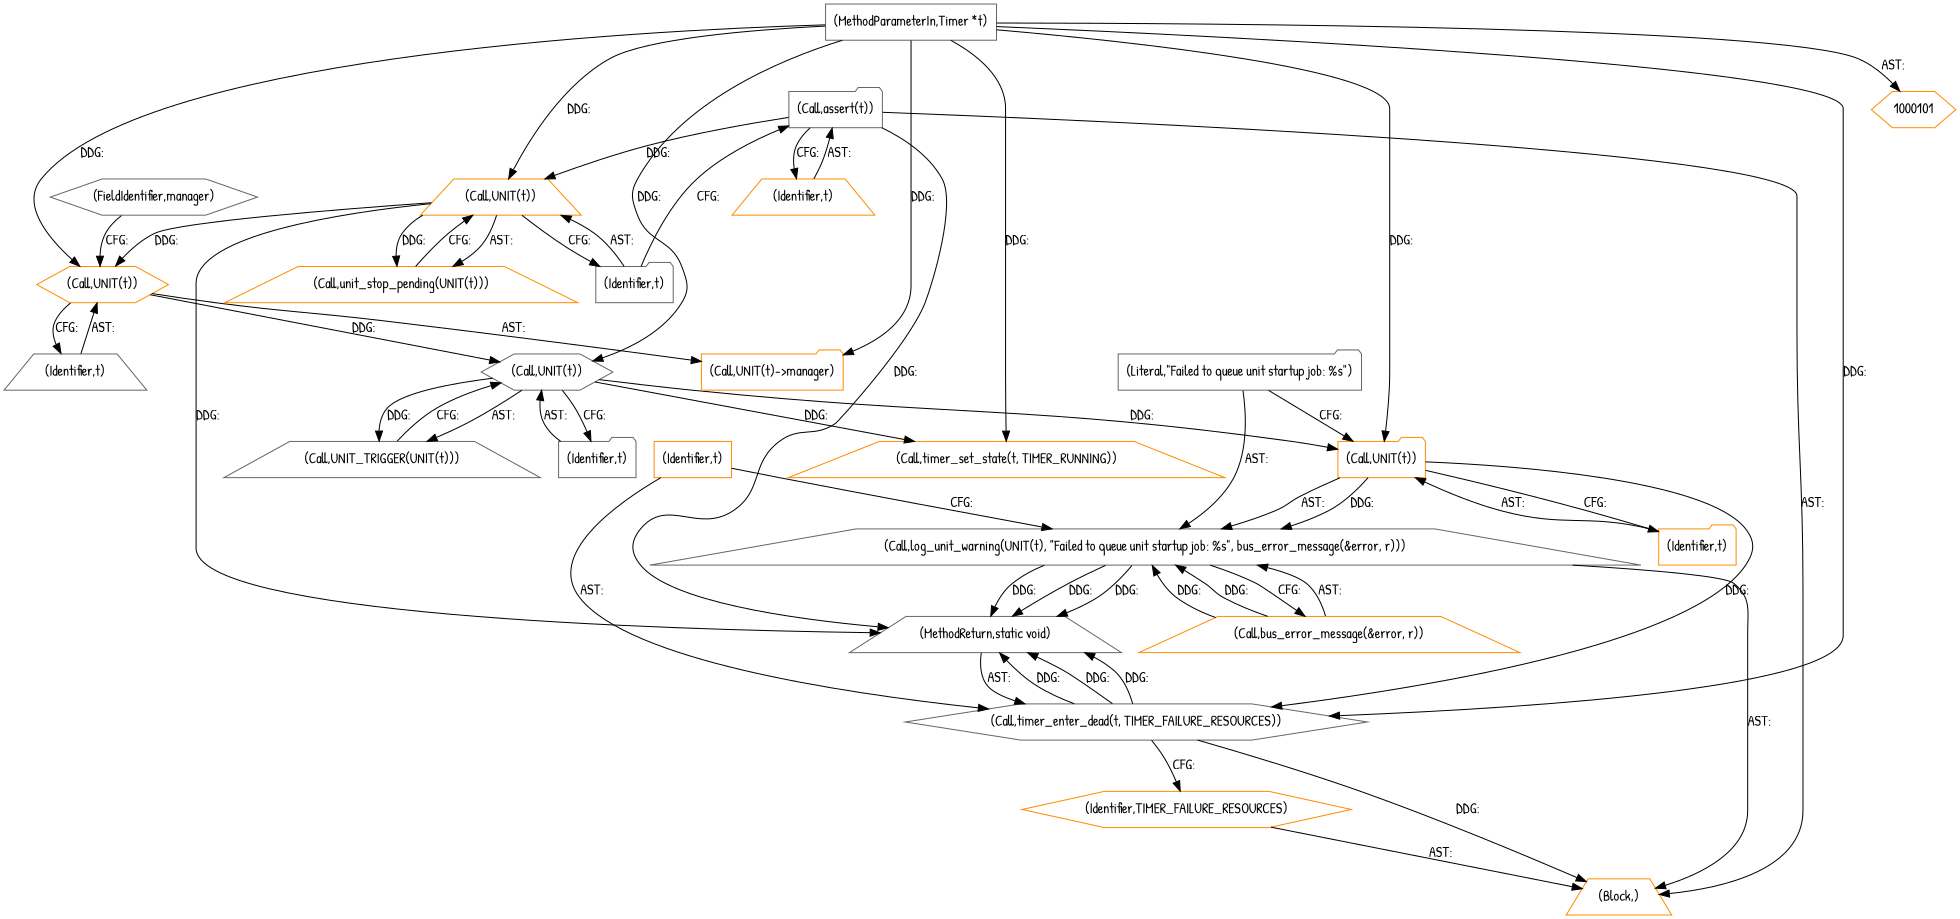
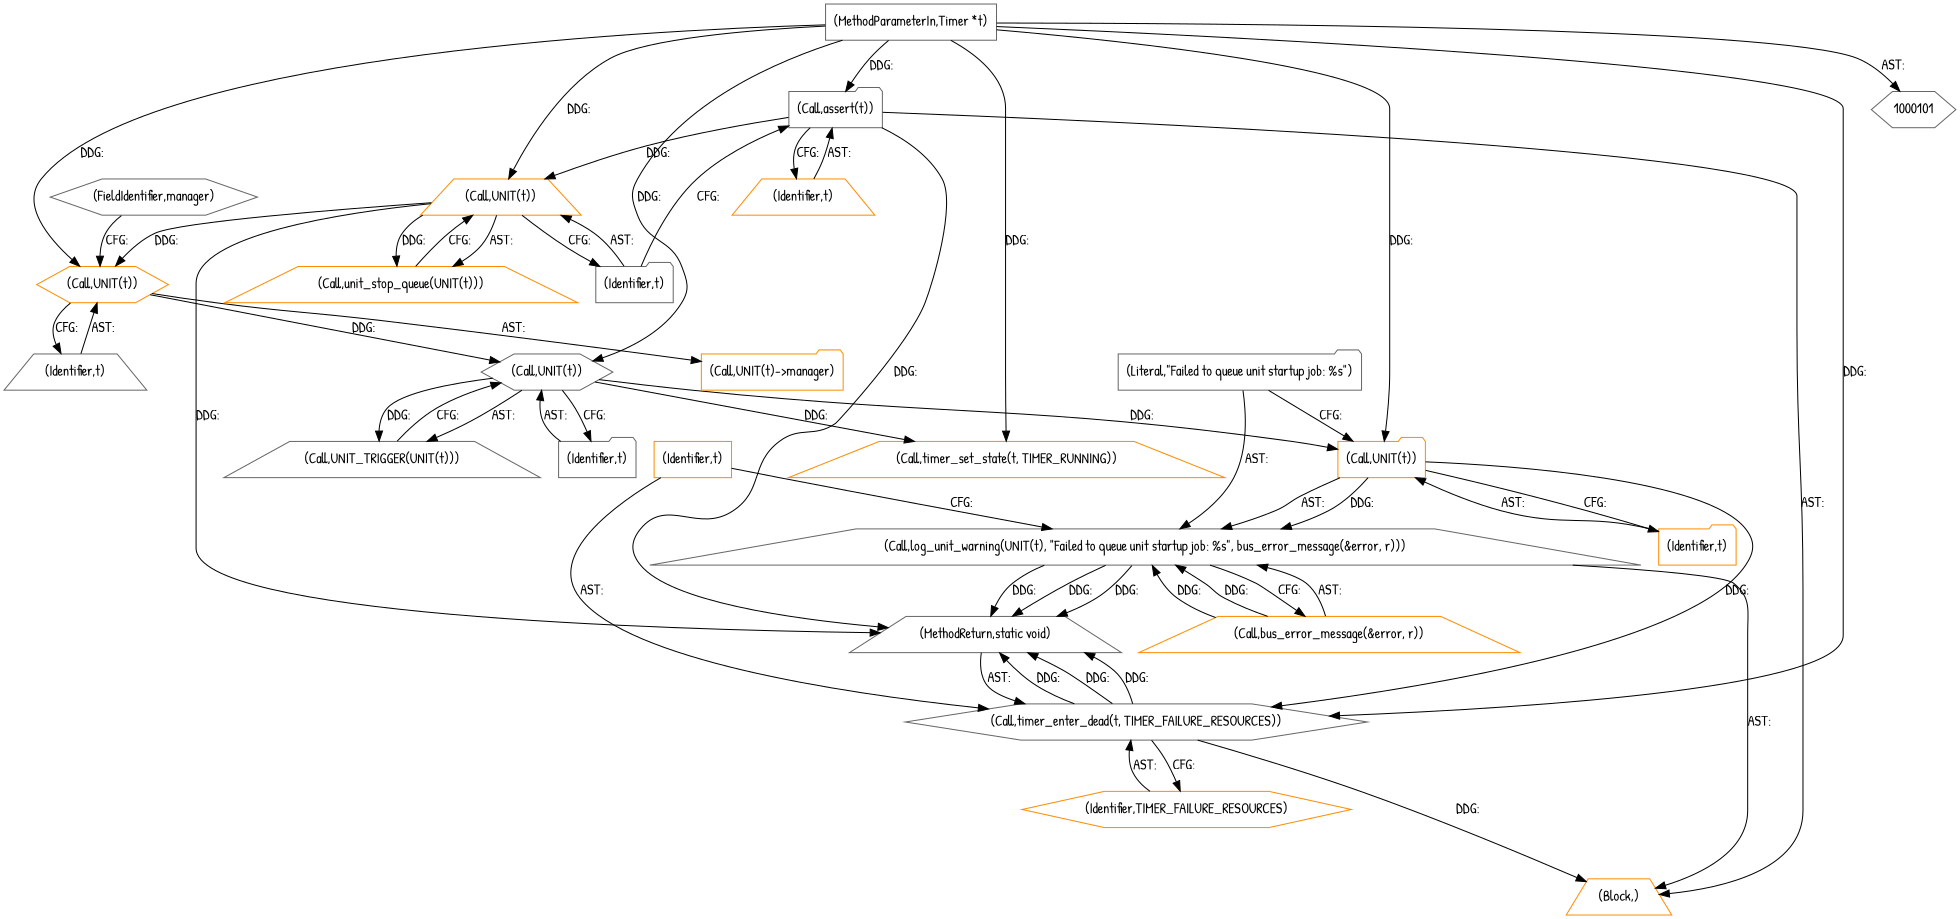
node "1000101": color darkorange -> gray40
edge "(MethodParameterIn,Timer *t)" -> "(Call,UNIT(t)->manager)": now "(MethodParameterIn,Timer *t)" -> "(Call,assert(t))"
node "(Call,unit_stop_pending(UNIT(t)))": label "(Call,unit_stop_pending(UNIT(t)))" -> "(Call,unit_stop_queue(UNIT(t)))"
edge "(Identifier,TIMER_FAILURE_RESOURCES)" -> "(Block,)": now "(Identifier,TIMER_FAILURE_RESOURCES)" -> "(Call,timer_enter_dead(t, TIMER_FAILURE_RESOURCES))"
